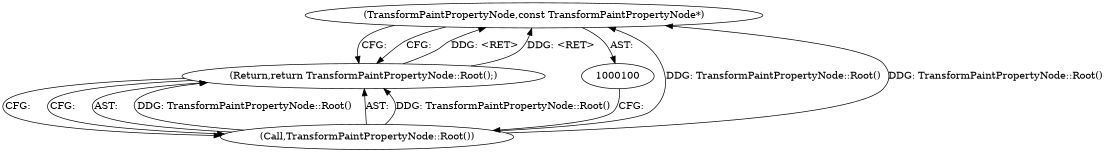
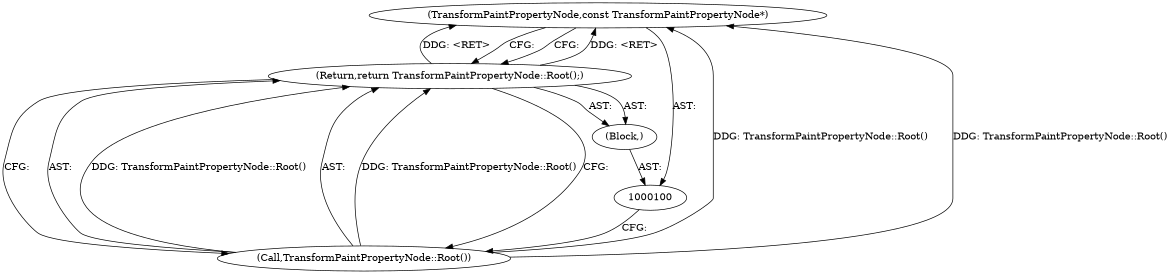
node "(Block,)": added
